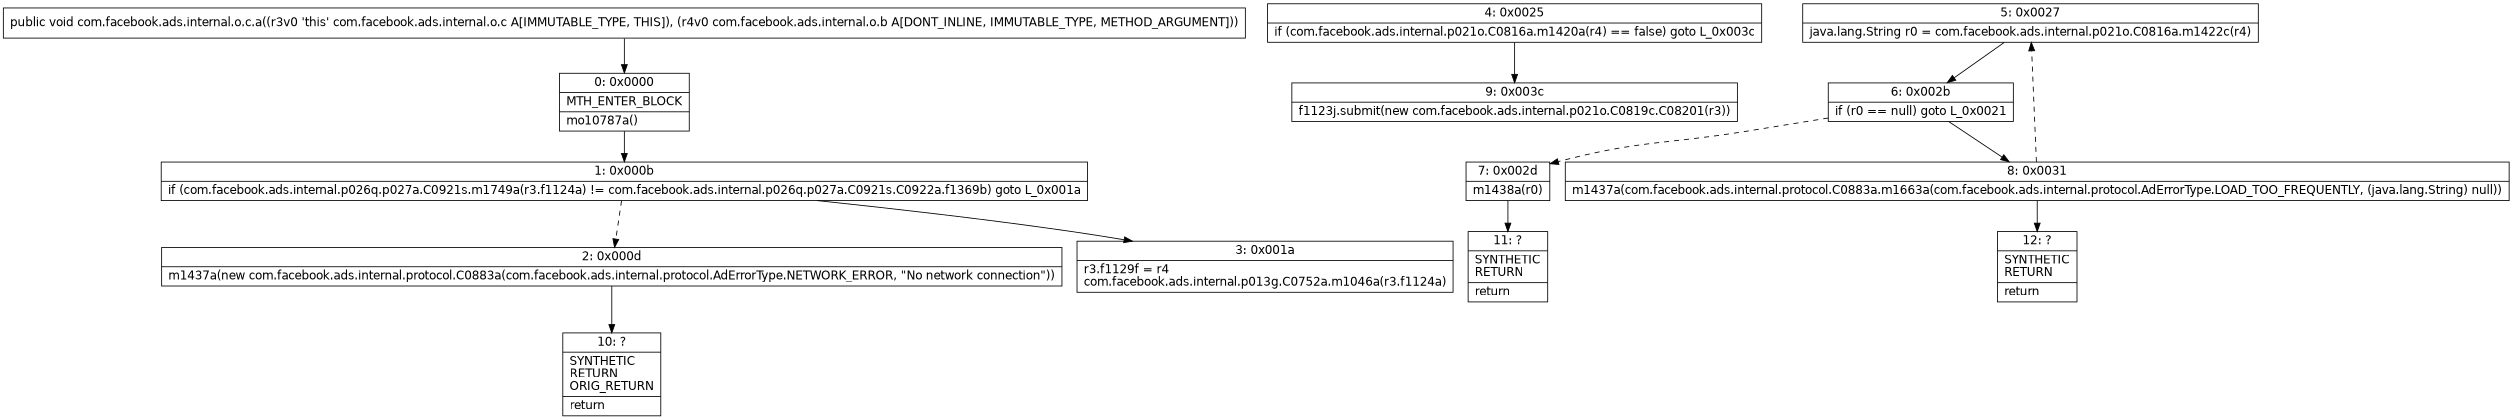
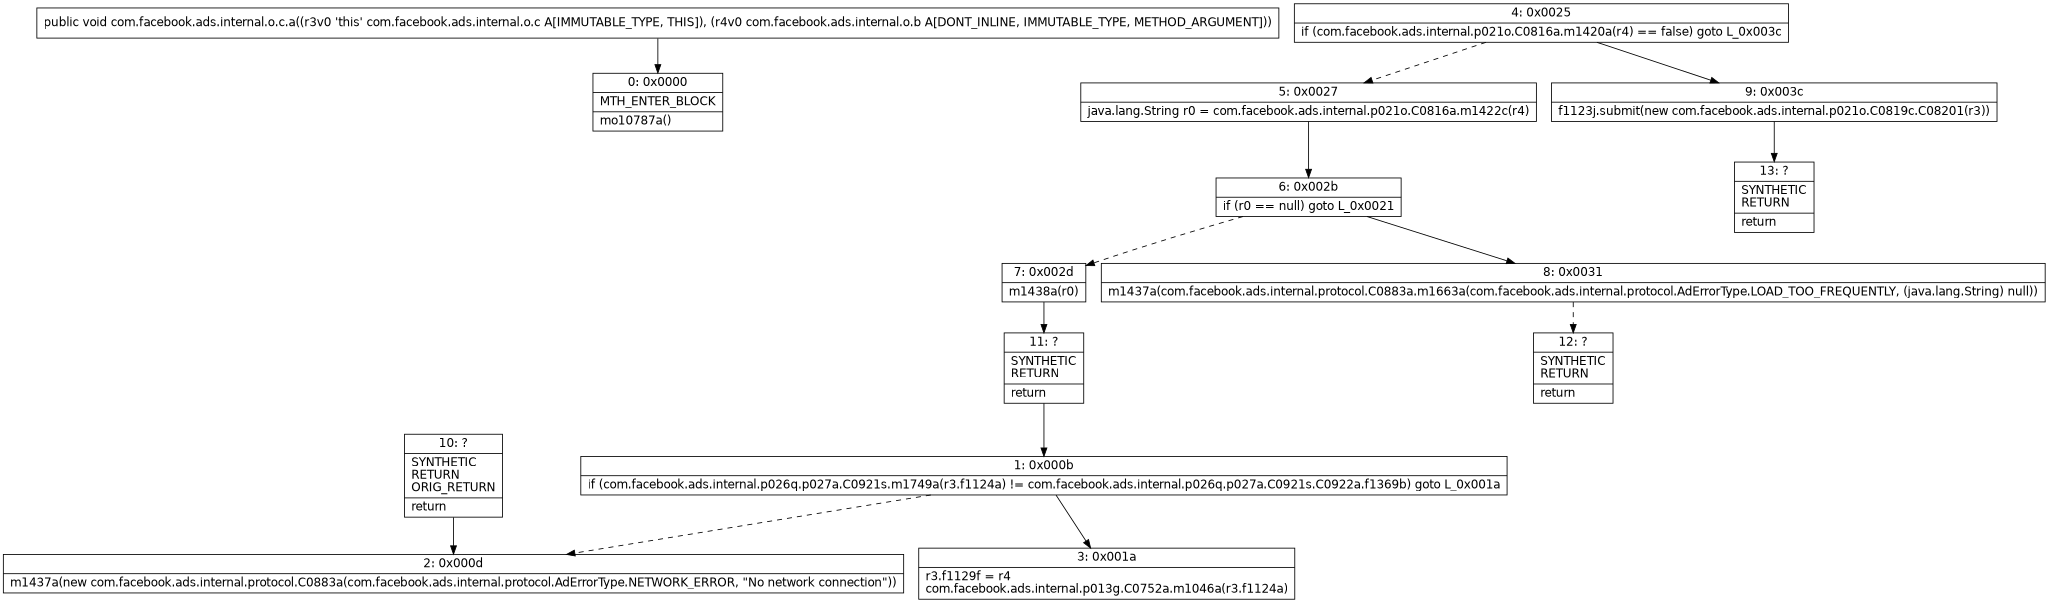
edge "8: 0x0031" -> "5: 0x0027": now "4: 0x0025" -> "5: 0x0027"
edge "0: 0x0000" -> "1: 0x000b": now "11: ?" -> "1: 0x000b"
node "13: ?": added
edge "8: 0x0031" -> "12: ?": style solid -> dashed
edge "2: 0x000d" -> "10: ?": reversed
